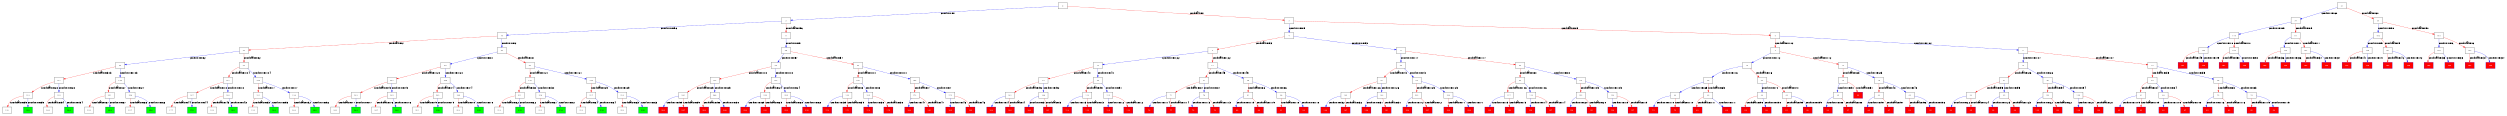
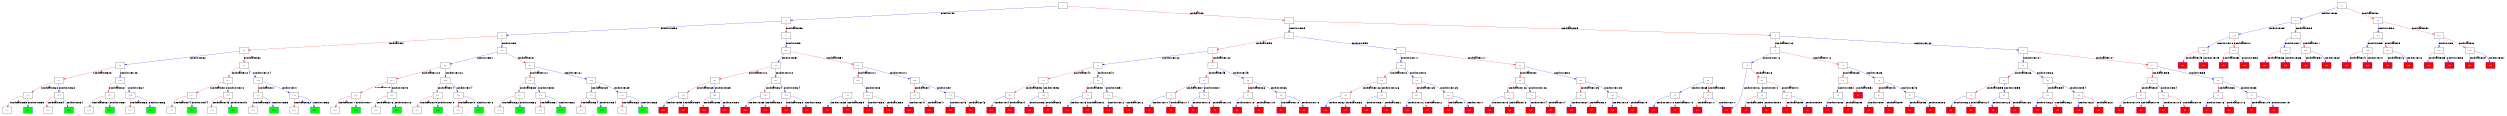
edge "12" -> "22": now "12" -> "68"
edge "109" -> "159": removed, label "cond_false_8"
edge "241" -> "243": label "cond_false_75" -> "true_false_75"
